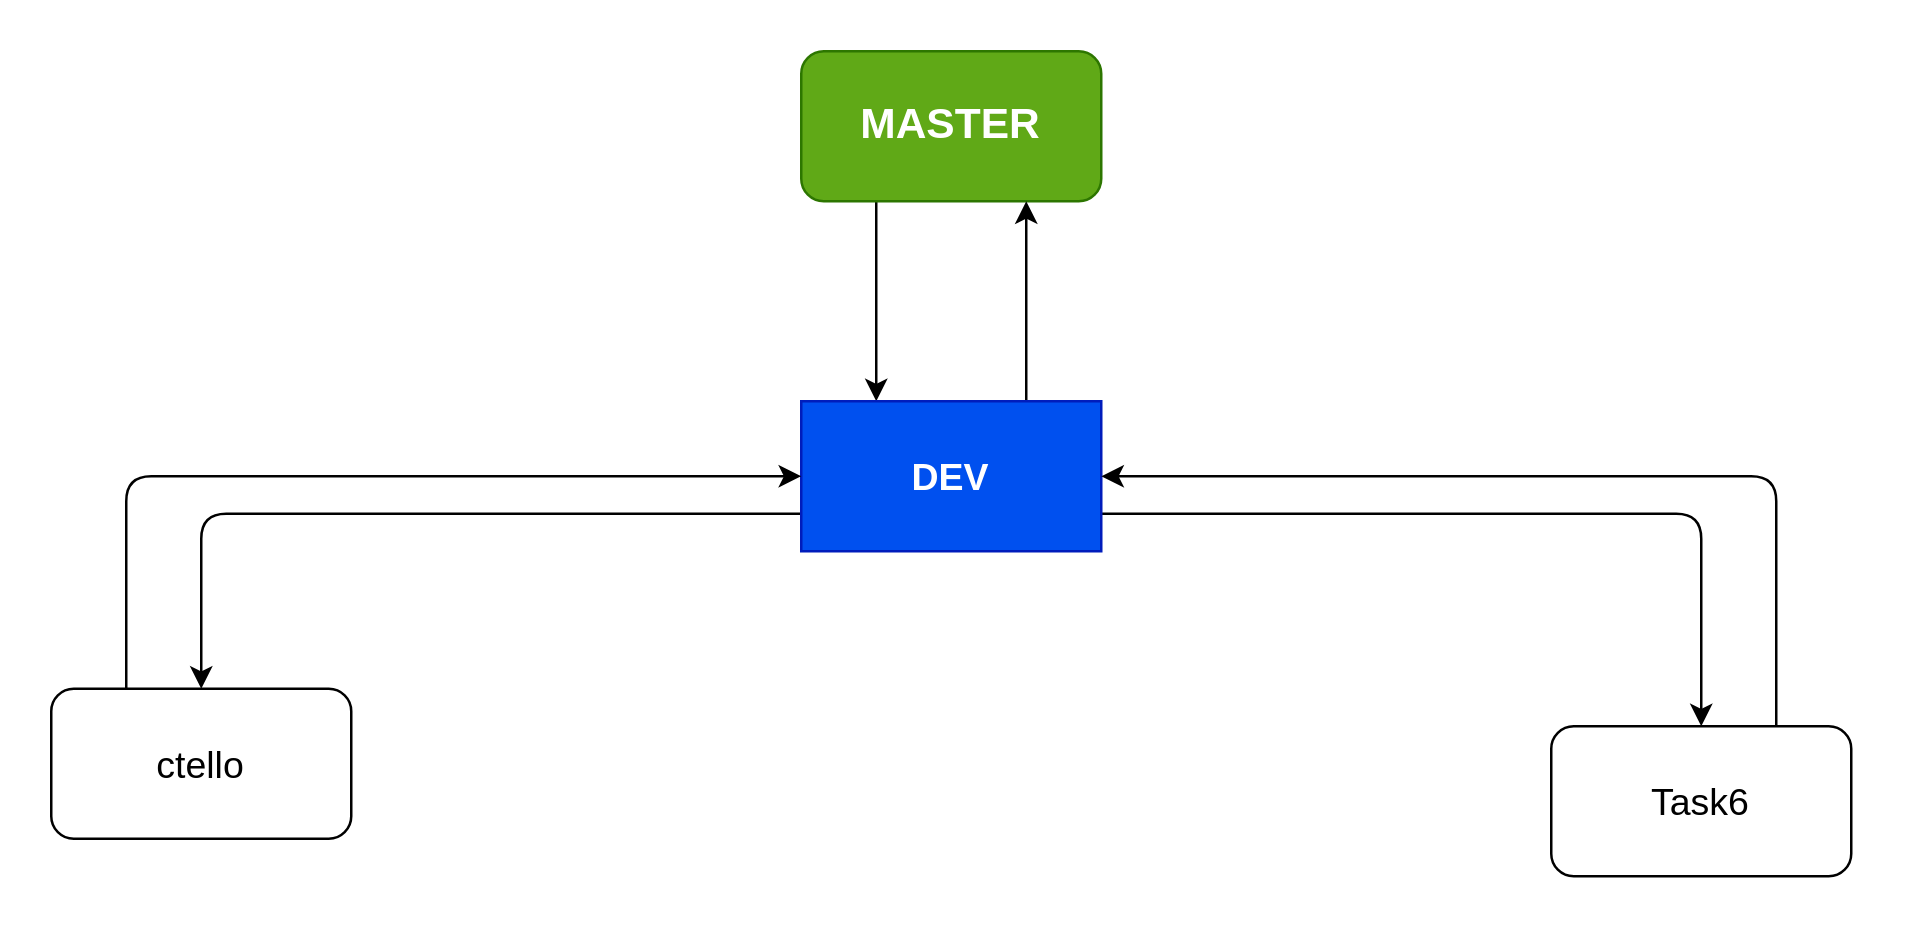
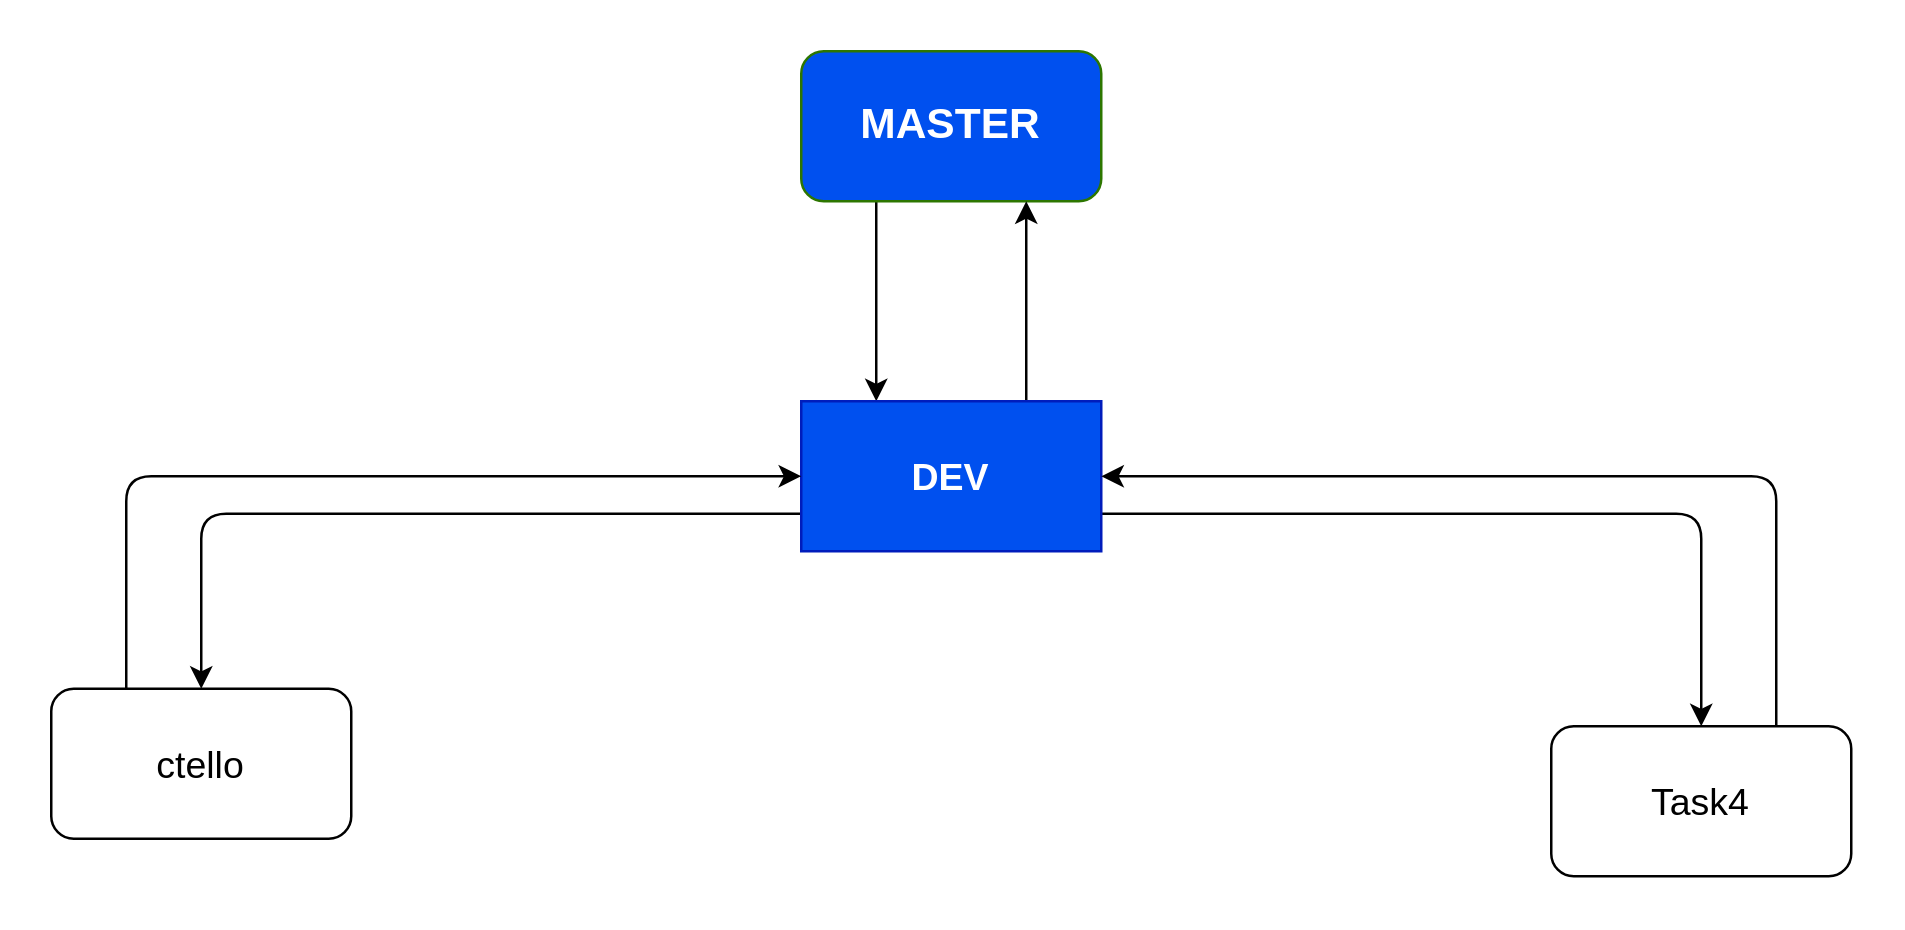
node "MASTER": fillcolor #60a917 -> #0050ef
node "Task6": label "Task6" -> "Task4"
